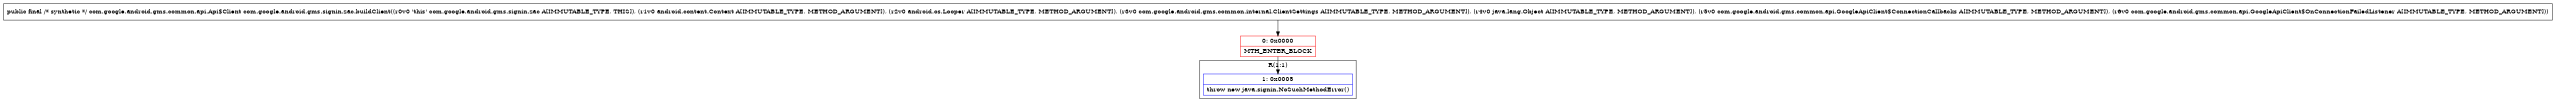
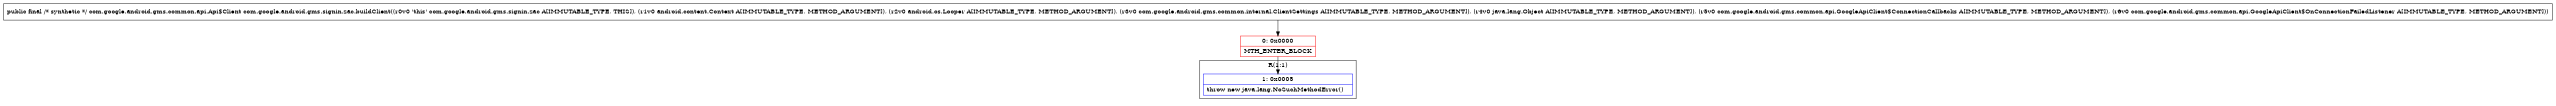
node "1: 0x0005": text "throw new java.signin.NoSuchMethodError()" -> "throw new java.lang.NoSuchMethodError()"
